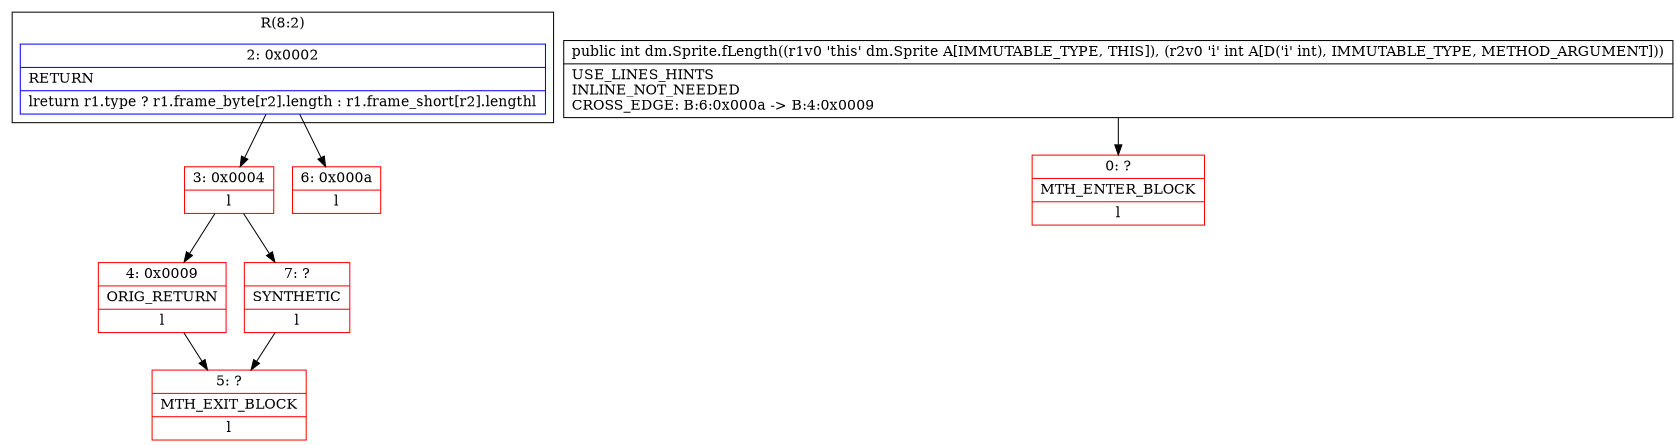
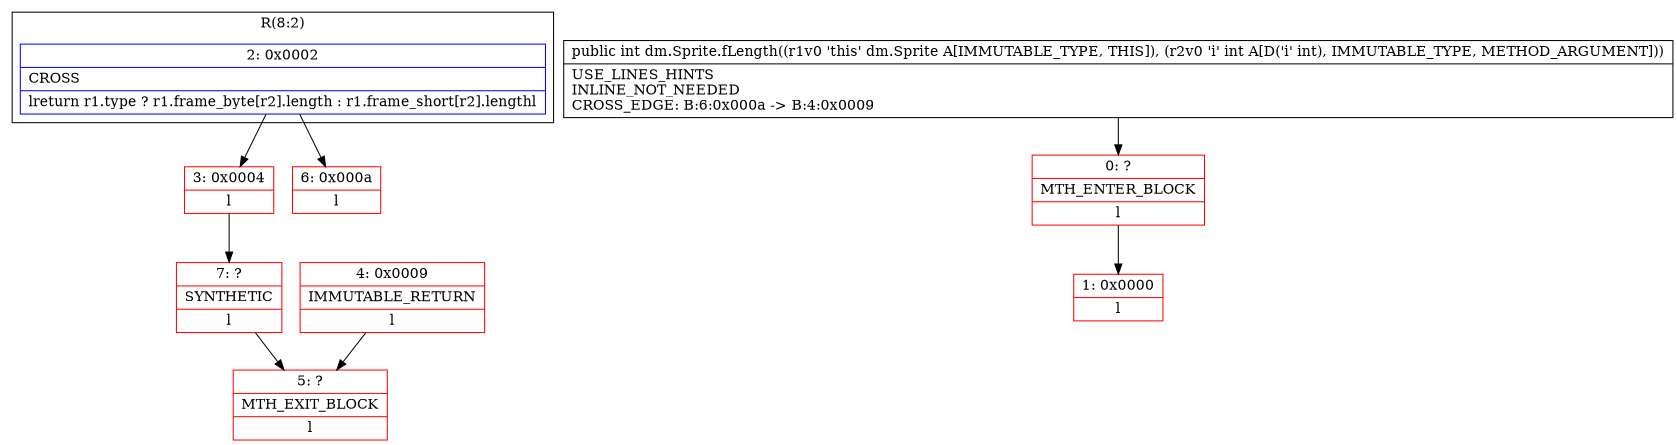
node "2: 0x0002": text "RETURN" -> "CROSS"
edge "3: 0x0004" -> "4: 0x0009": removed
node "4: 0x0009": text "ORIG_RETURN" -> "IMMUTABLE_RETURN"
node "1: 0x0000": added
